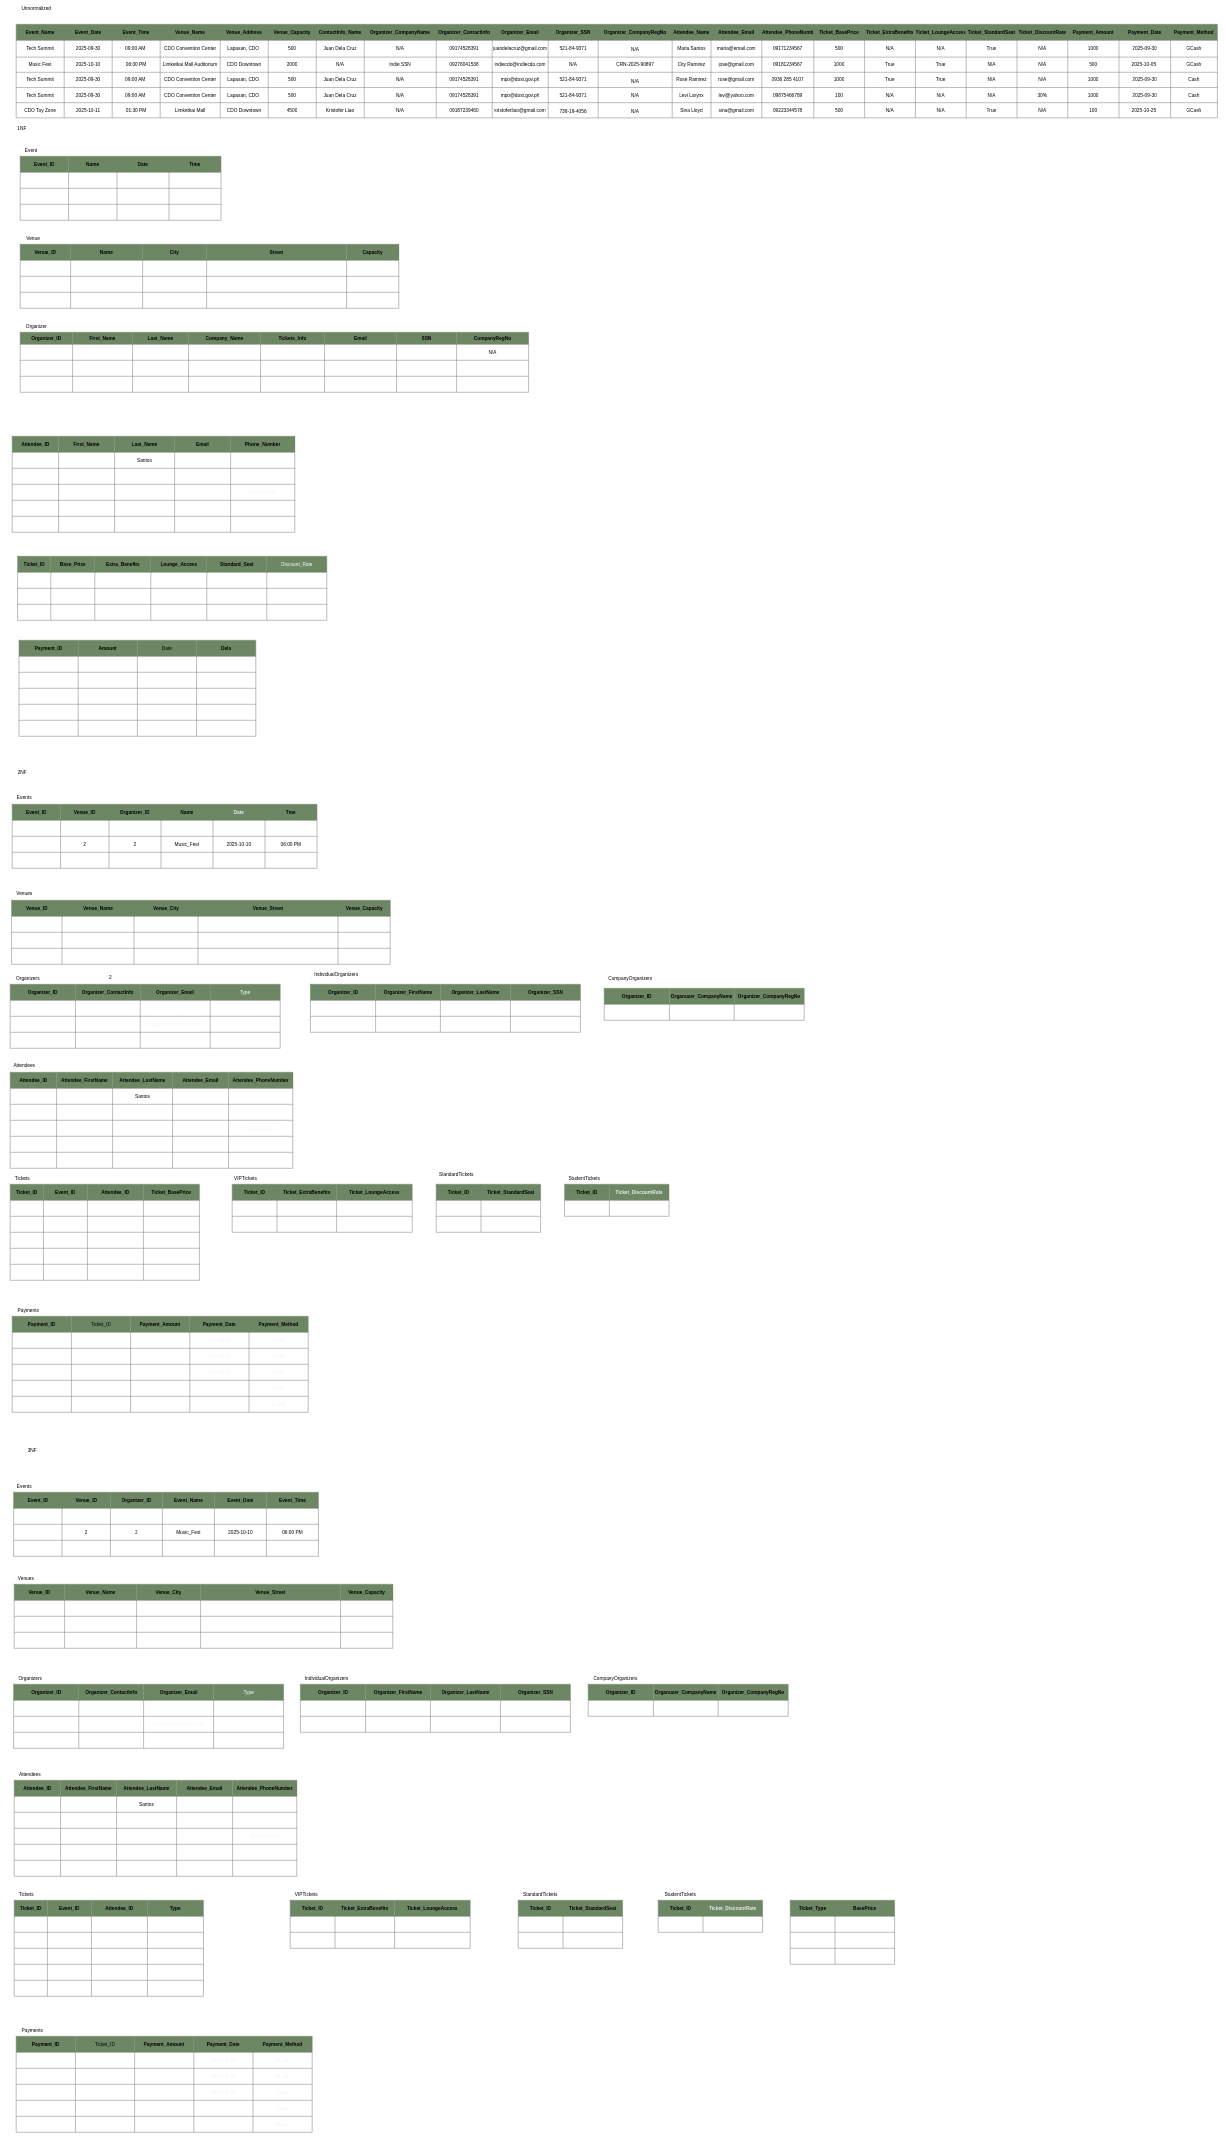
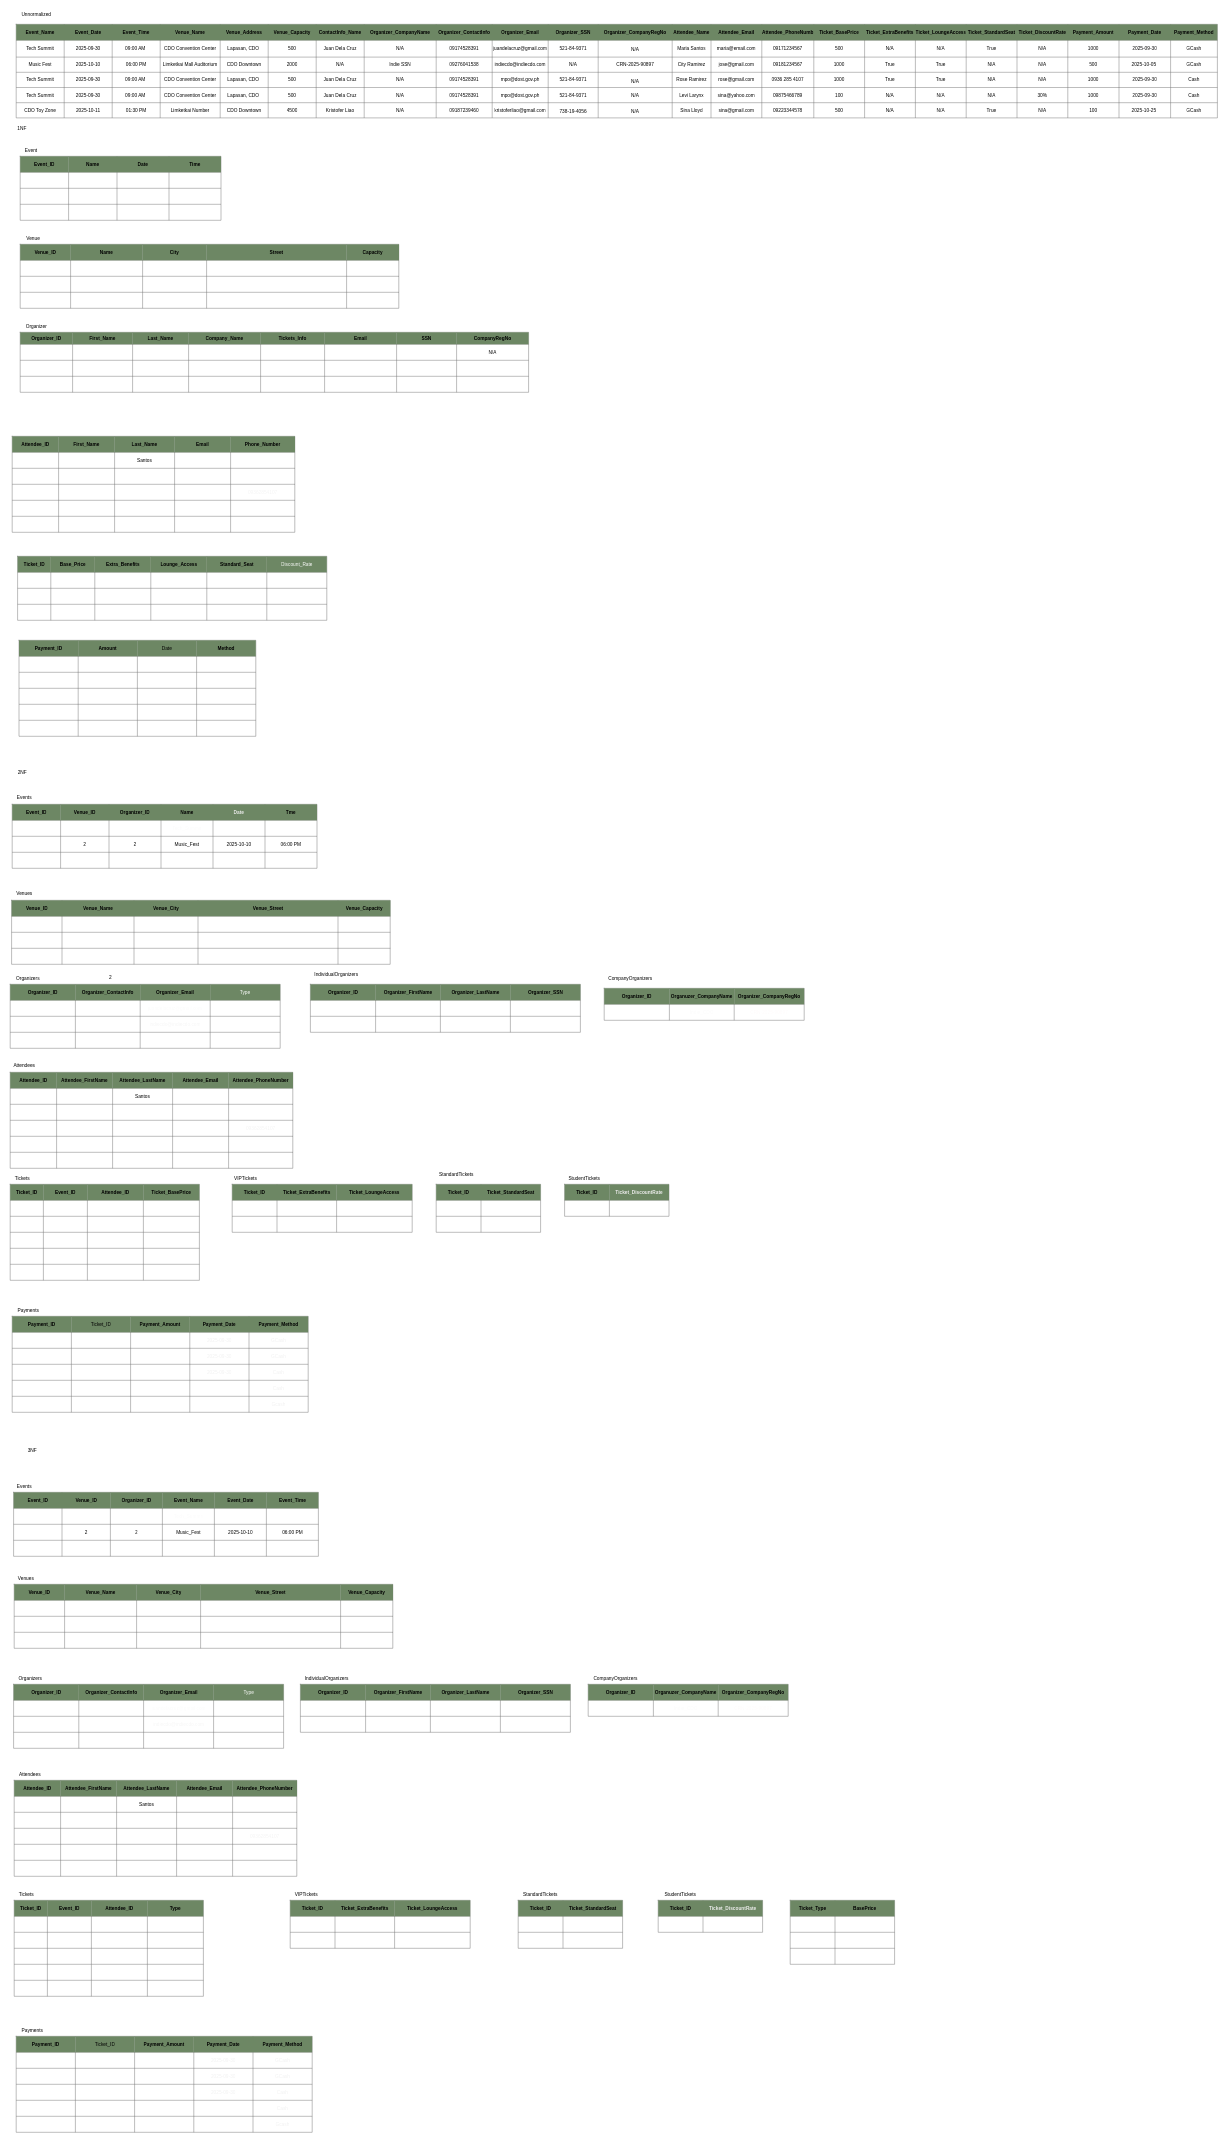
node "Unnormalized": moved (36, 8) -> (36, 14)
node "levi@yahoo.com": label "levi@yahoo.com" -> "sina@yahoo.com"
node "Limketkai Mall": label "Limketkai Mall" -> "Limketkai Number"
node "Dela": label "Dela" -> "Method"
